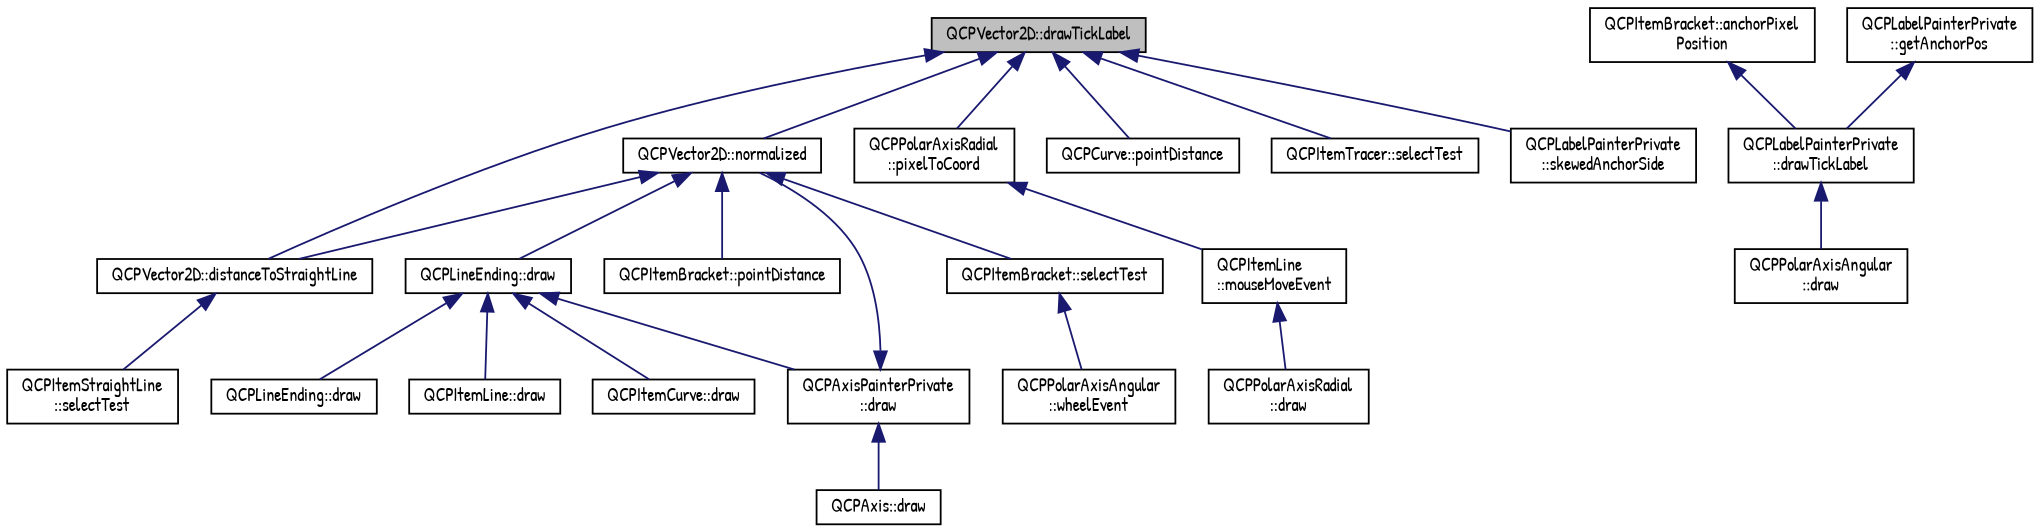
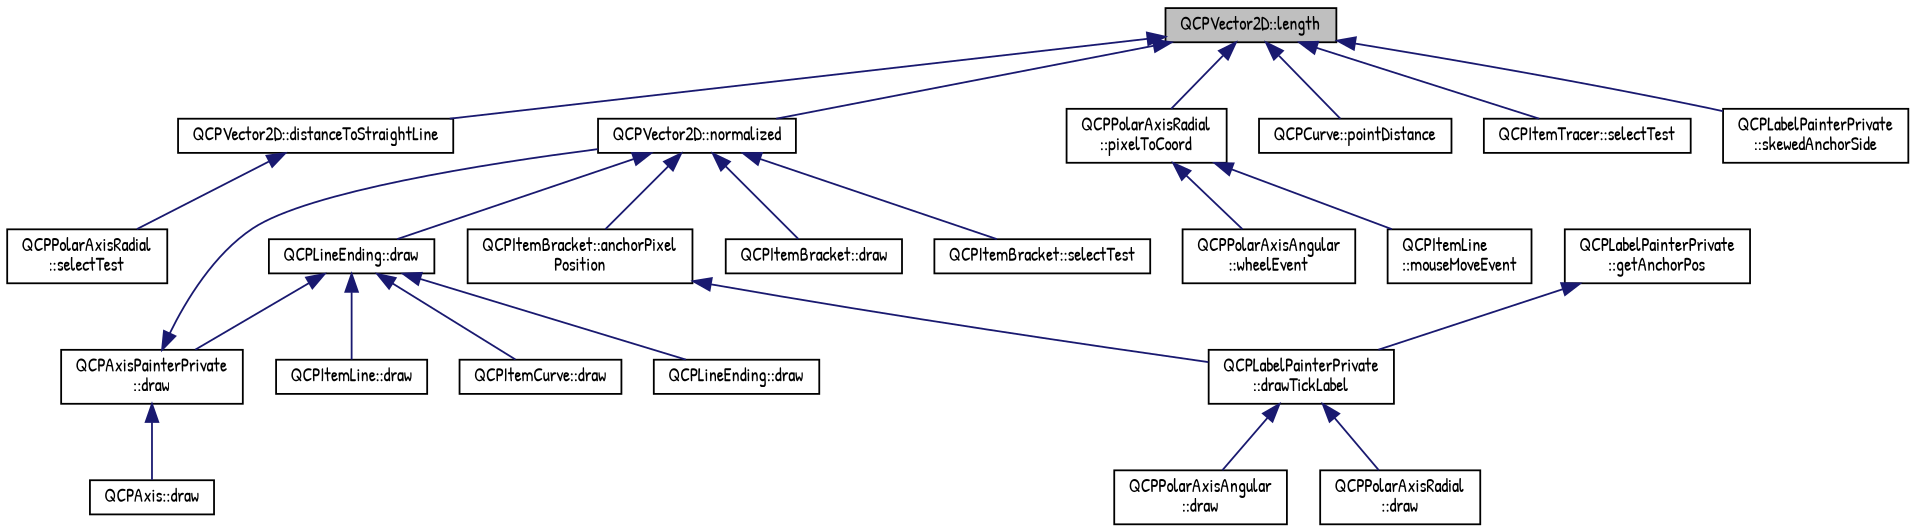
node "QCPVector2D::drawTickLabel": label "QCPVector2D::drawTickLabel" -> "QCPVector2D::length"
edge "QCPVector2D::distanceToStraightLine" -> "QCPVector2D::normalized": now "QCPItemBracket::anchorPixel Position" -> "QCPVector2D::normalized"
node "QCPItemBracket::pointDistance": label "QCPItemBracket::pointDistance" -> "QCPItemBracket::draw"
edge "QCPPolarAxisAngular ::wheelEvent" -> "QCPItemBracket::selectTest": now "QCPPolarAxisAngular ::wheelEvent" -> "QCPPolarAxisRadial ::pixelToCoord"
edge "QCPPolarAxisRadial ::draw" -> "QCPItemLine ::mouseMoveEvent": now "QCPPolarAxisRadial ::draw" -> "QCPLabelPainterPrivate ::drawTickLabel"
node "QCPItemStraightLine ::selectTest": label "QCPItemStraightLine ::selectTest" -> "QCPPolarAxisRadial ::selectTest"
